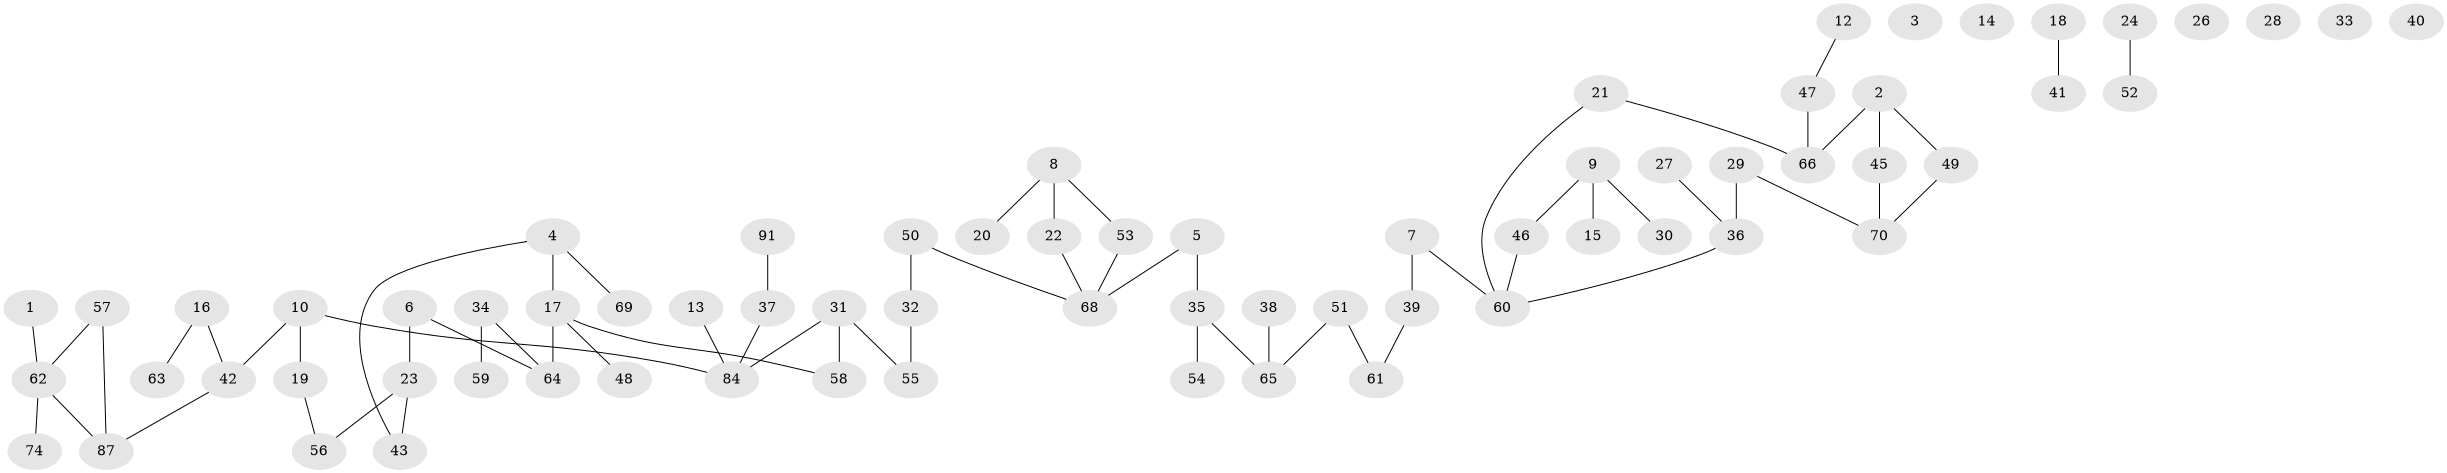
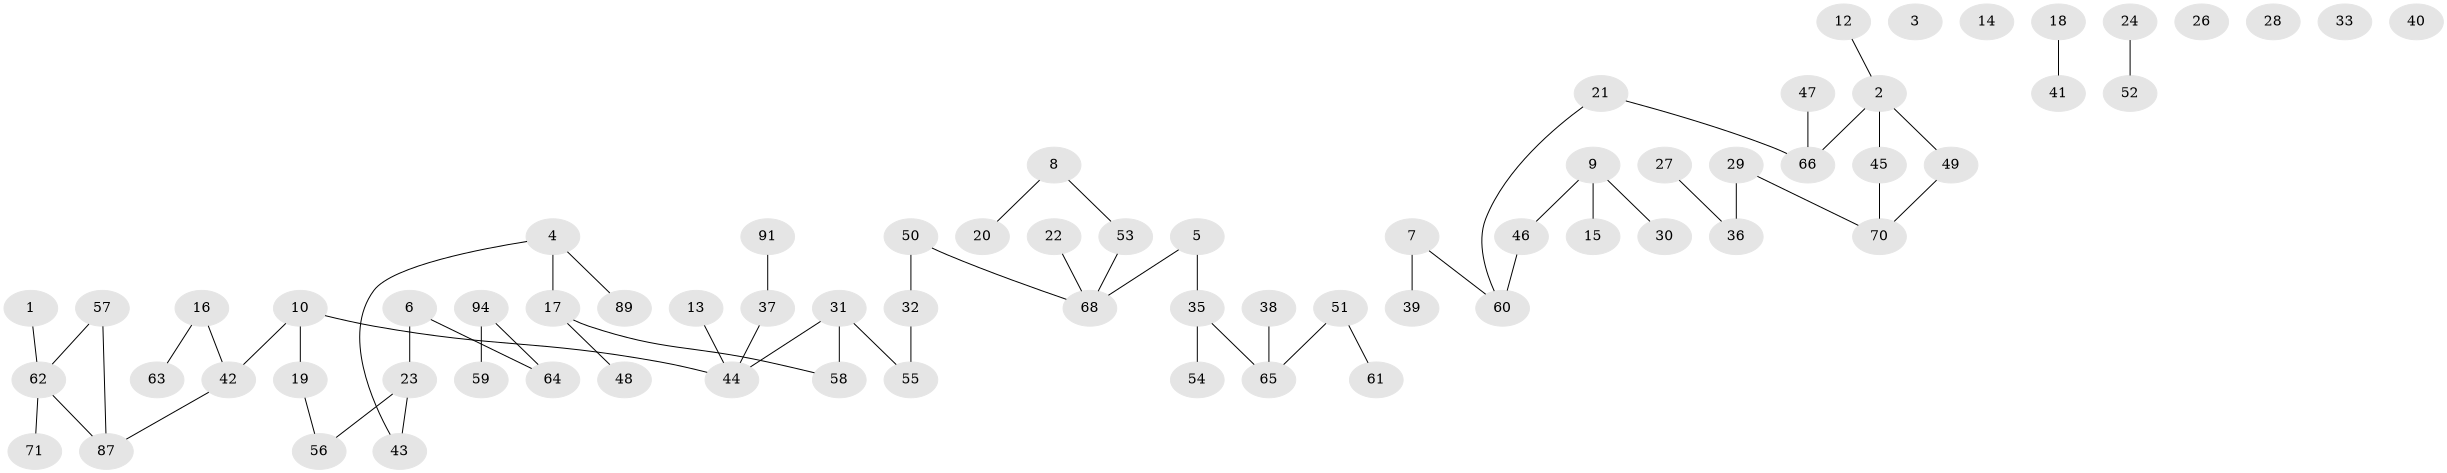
edge "12" -- "47": now "12" -- "2"
edge "8" -- "22": removed
edge "36" -- "60": removed
node "34": label "34" -> "94"
node "69": label "69" -> "89"
edge "17" -- "64": removed
edge "39" -- "61": removed
node "84": label "84" -> "44"
node "74": label "74" -> "71"
